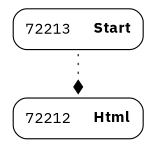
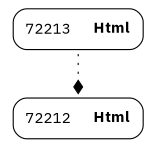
node "72213": text "Start" -> "Html"
